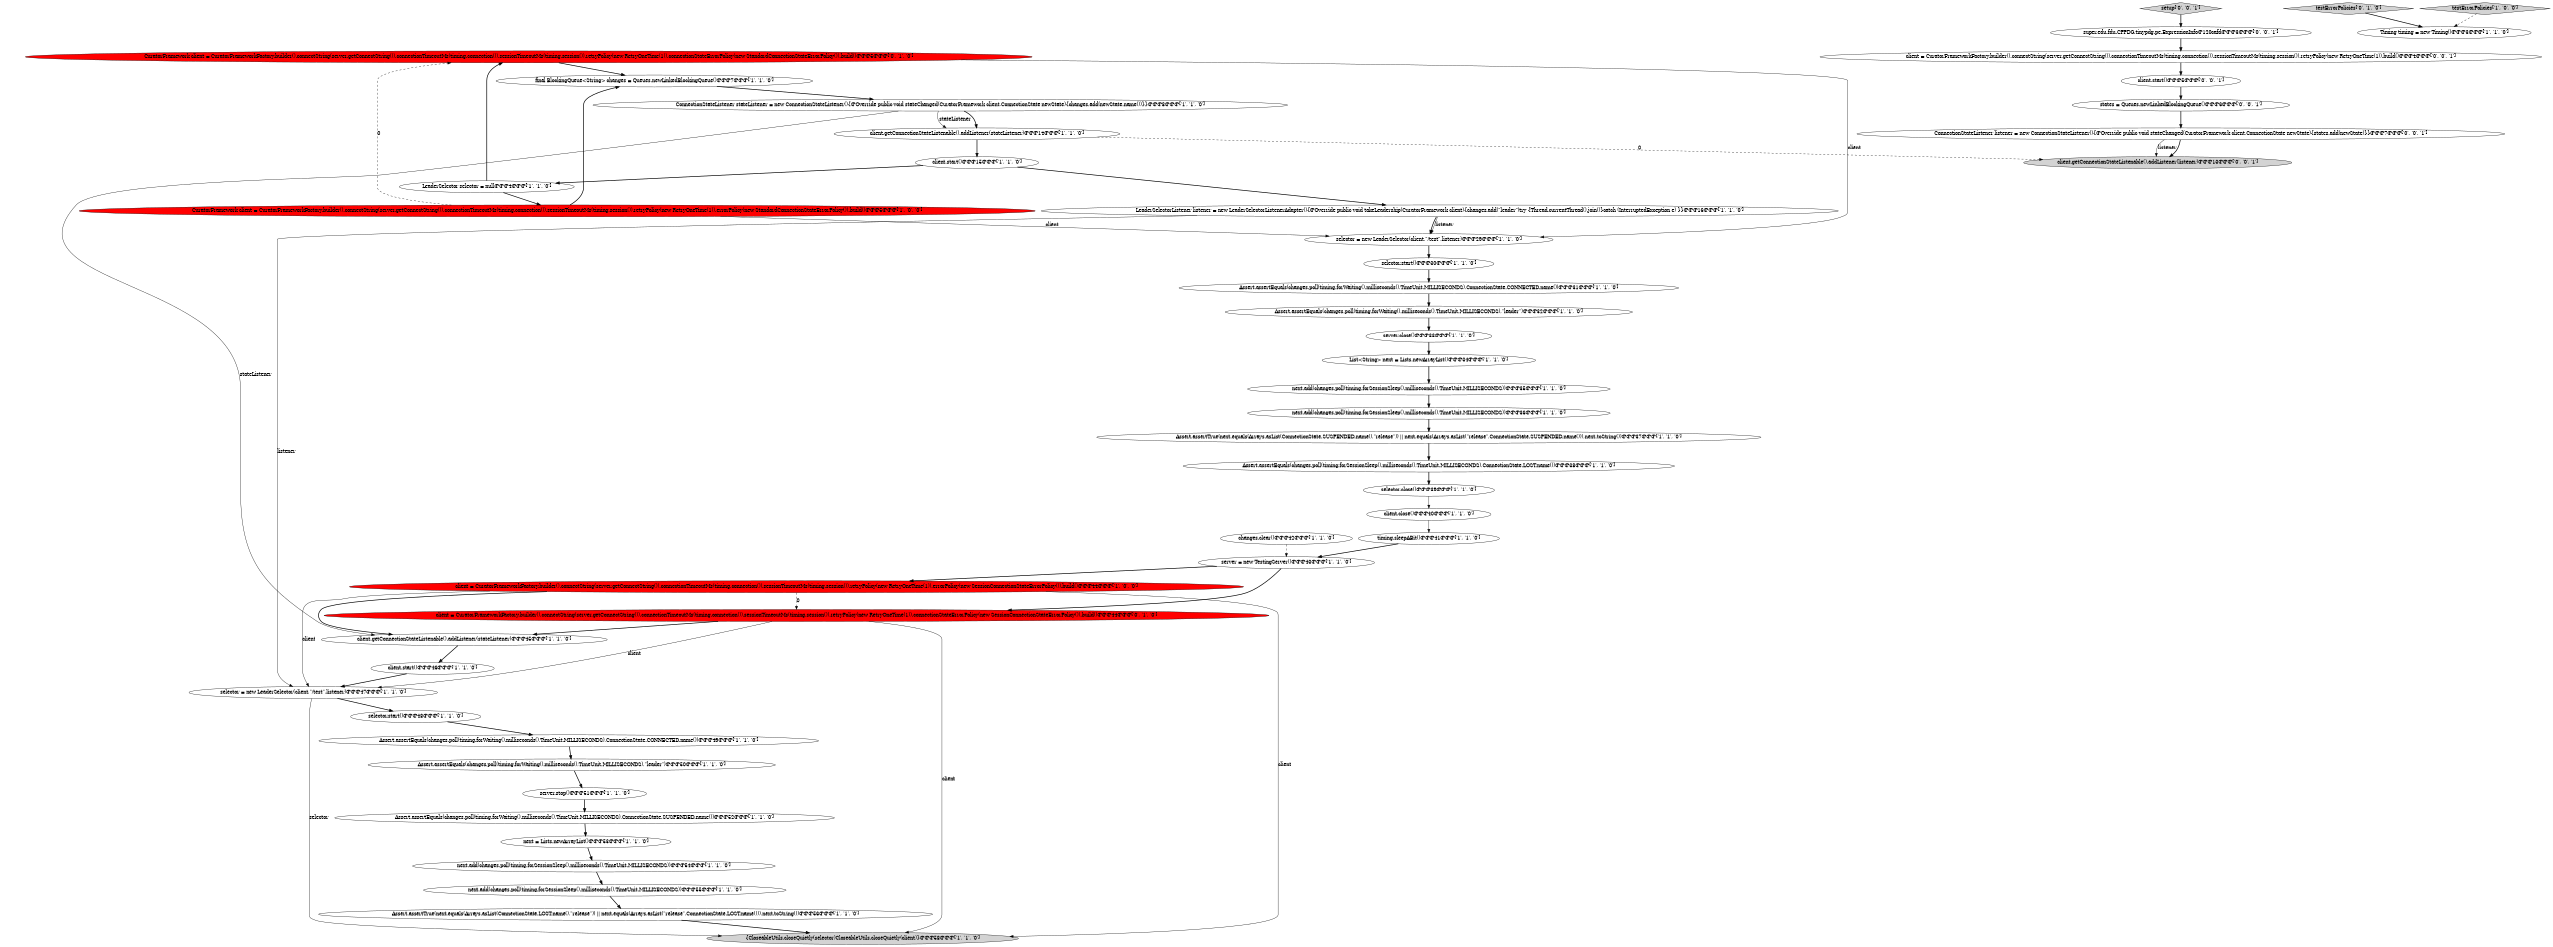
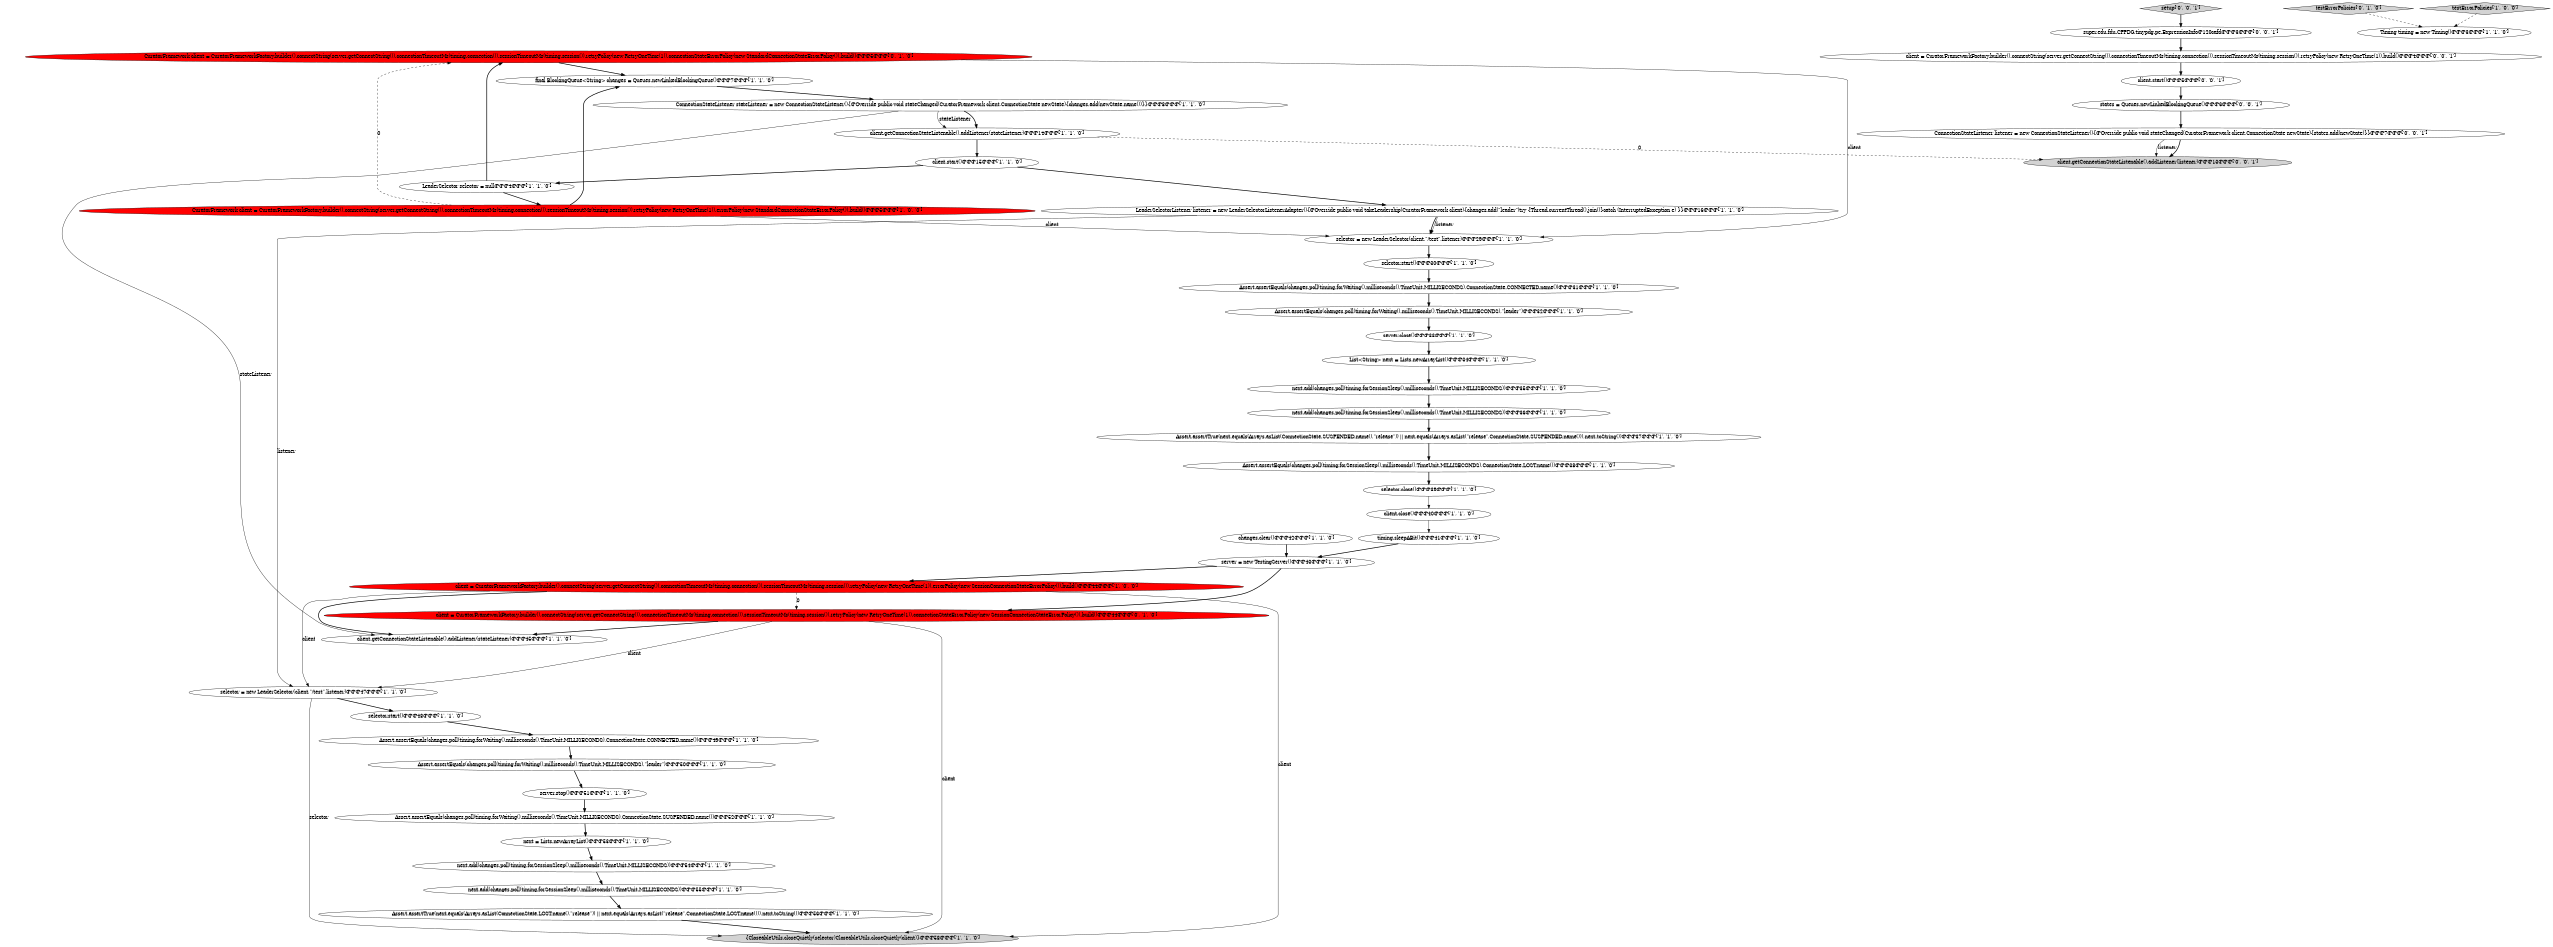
edge "testErrorPolicies['0', '1', '0']" -> "Timing timing = new Timing()@@@3@@@['1', '1', '0']": style bold -> dashed
edge "changes.clear()@@@42@@@['1', '1', '0']" -> "server = new TestingServer()@@@43@@@['1', '1', '0']": style dashed -> bold
node "client.start()@@@46@@@['1', '1', '0']": removed
